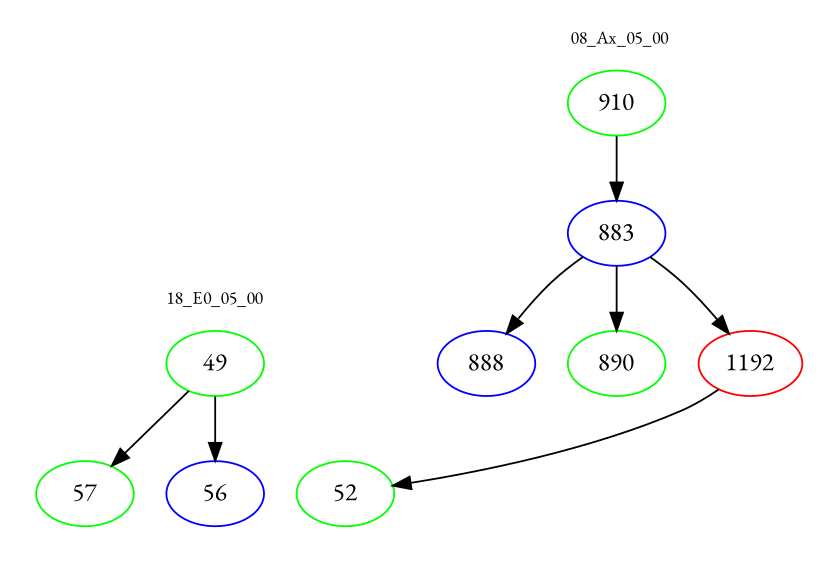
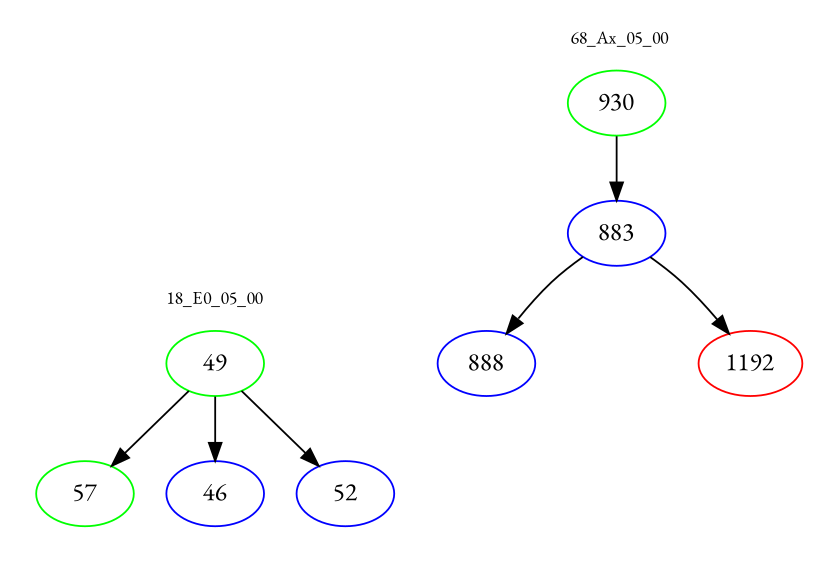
cluster "08_Ax_05_00": label "08_Ax_05_00" -> "68_Ax_05_00"
node "910": label "910" -> "930"
node "890": removed
edge "1192" -> "52": now "49" -> "52"
node "56": label "56" -> "46"
node "52": color green -> blue
